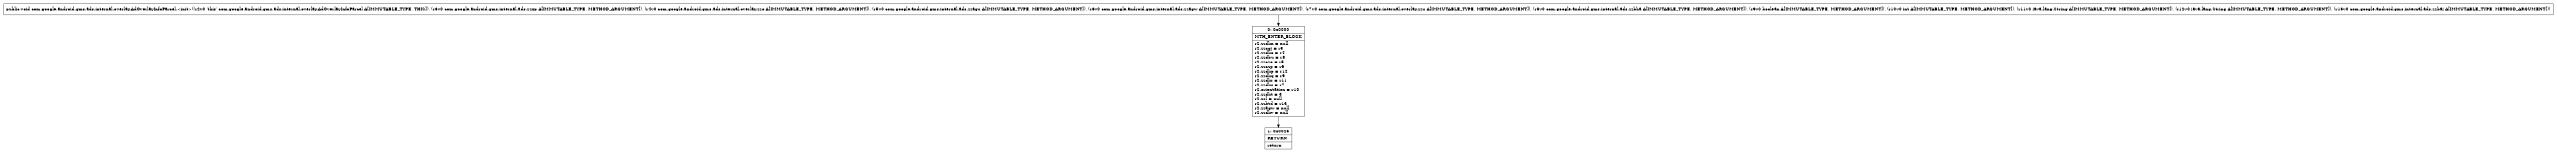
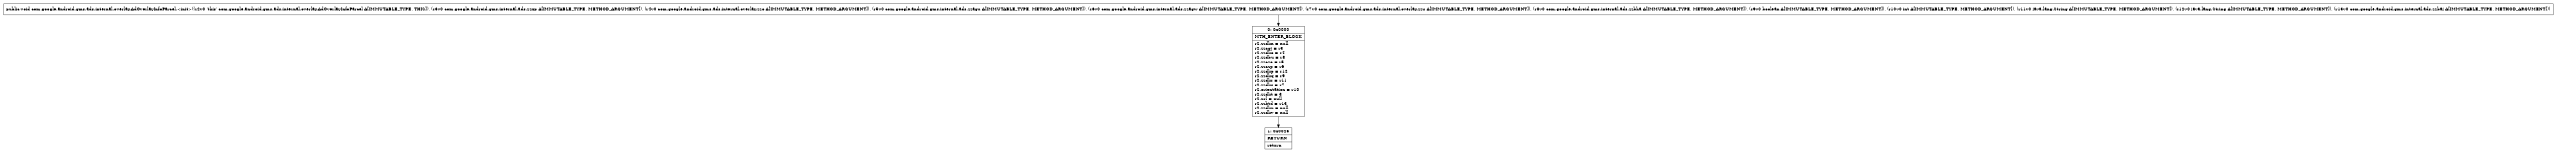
node "0: 0x0000": text "r2.zzagw = null" -> "r2.zzdku = null"
